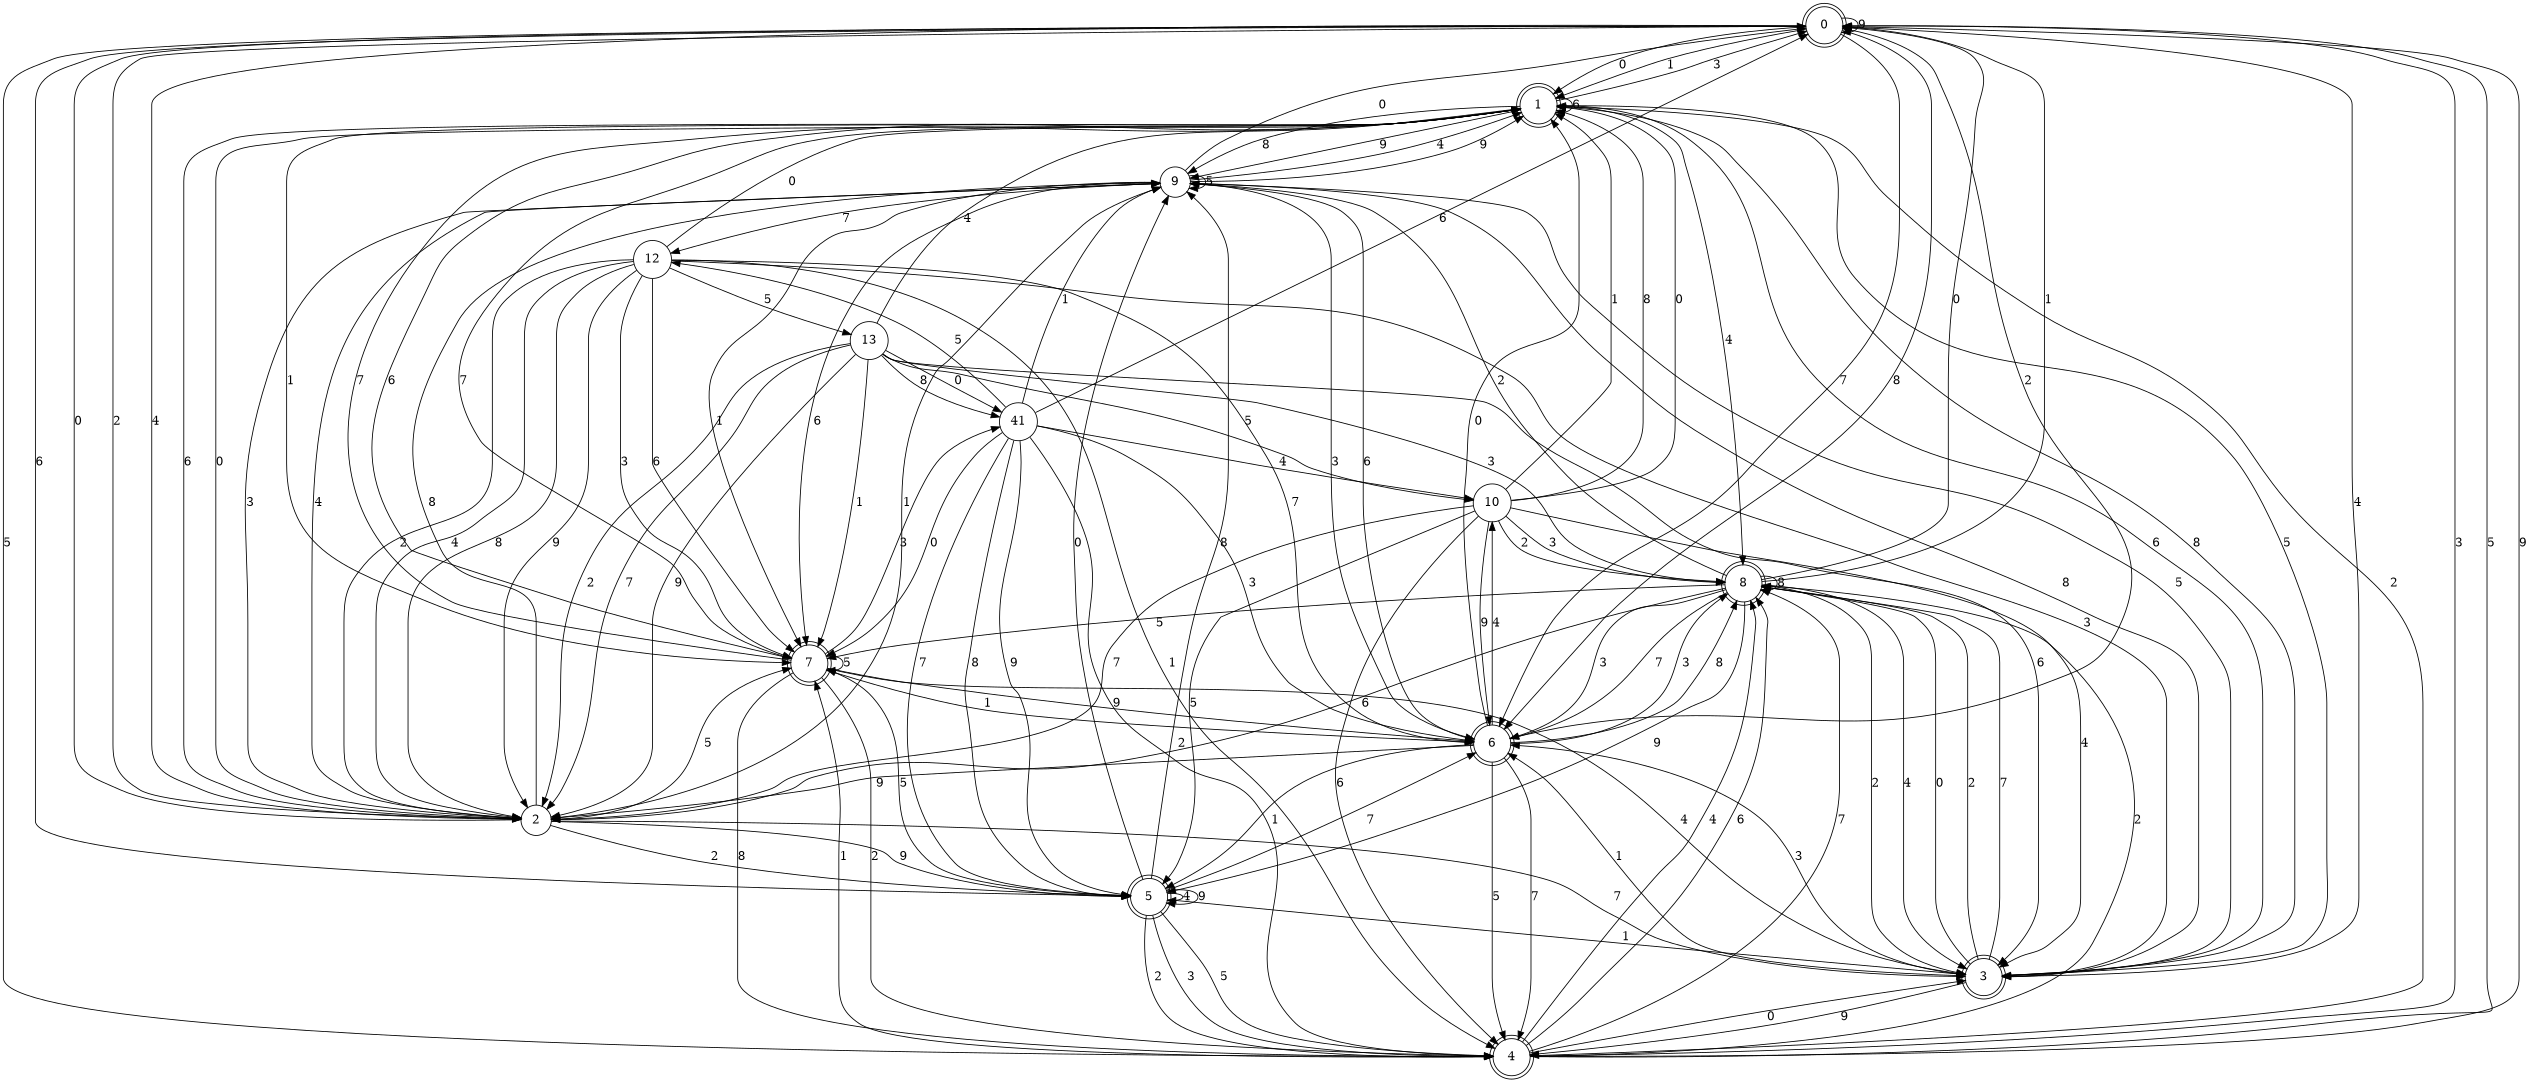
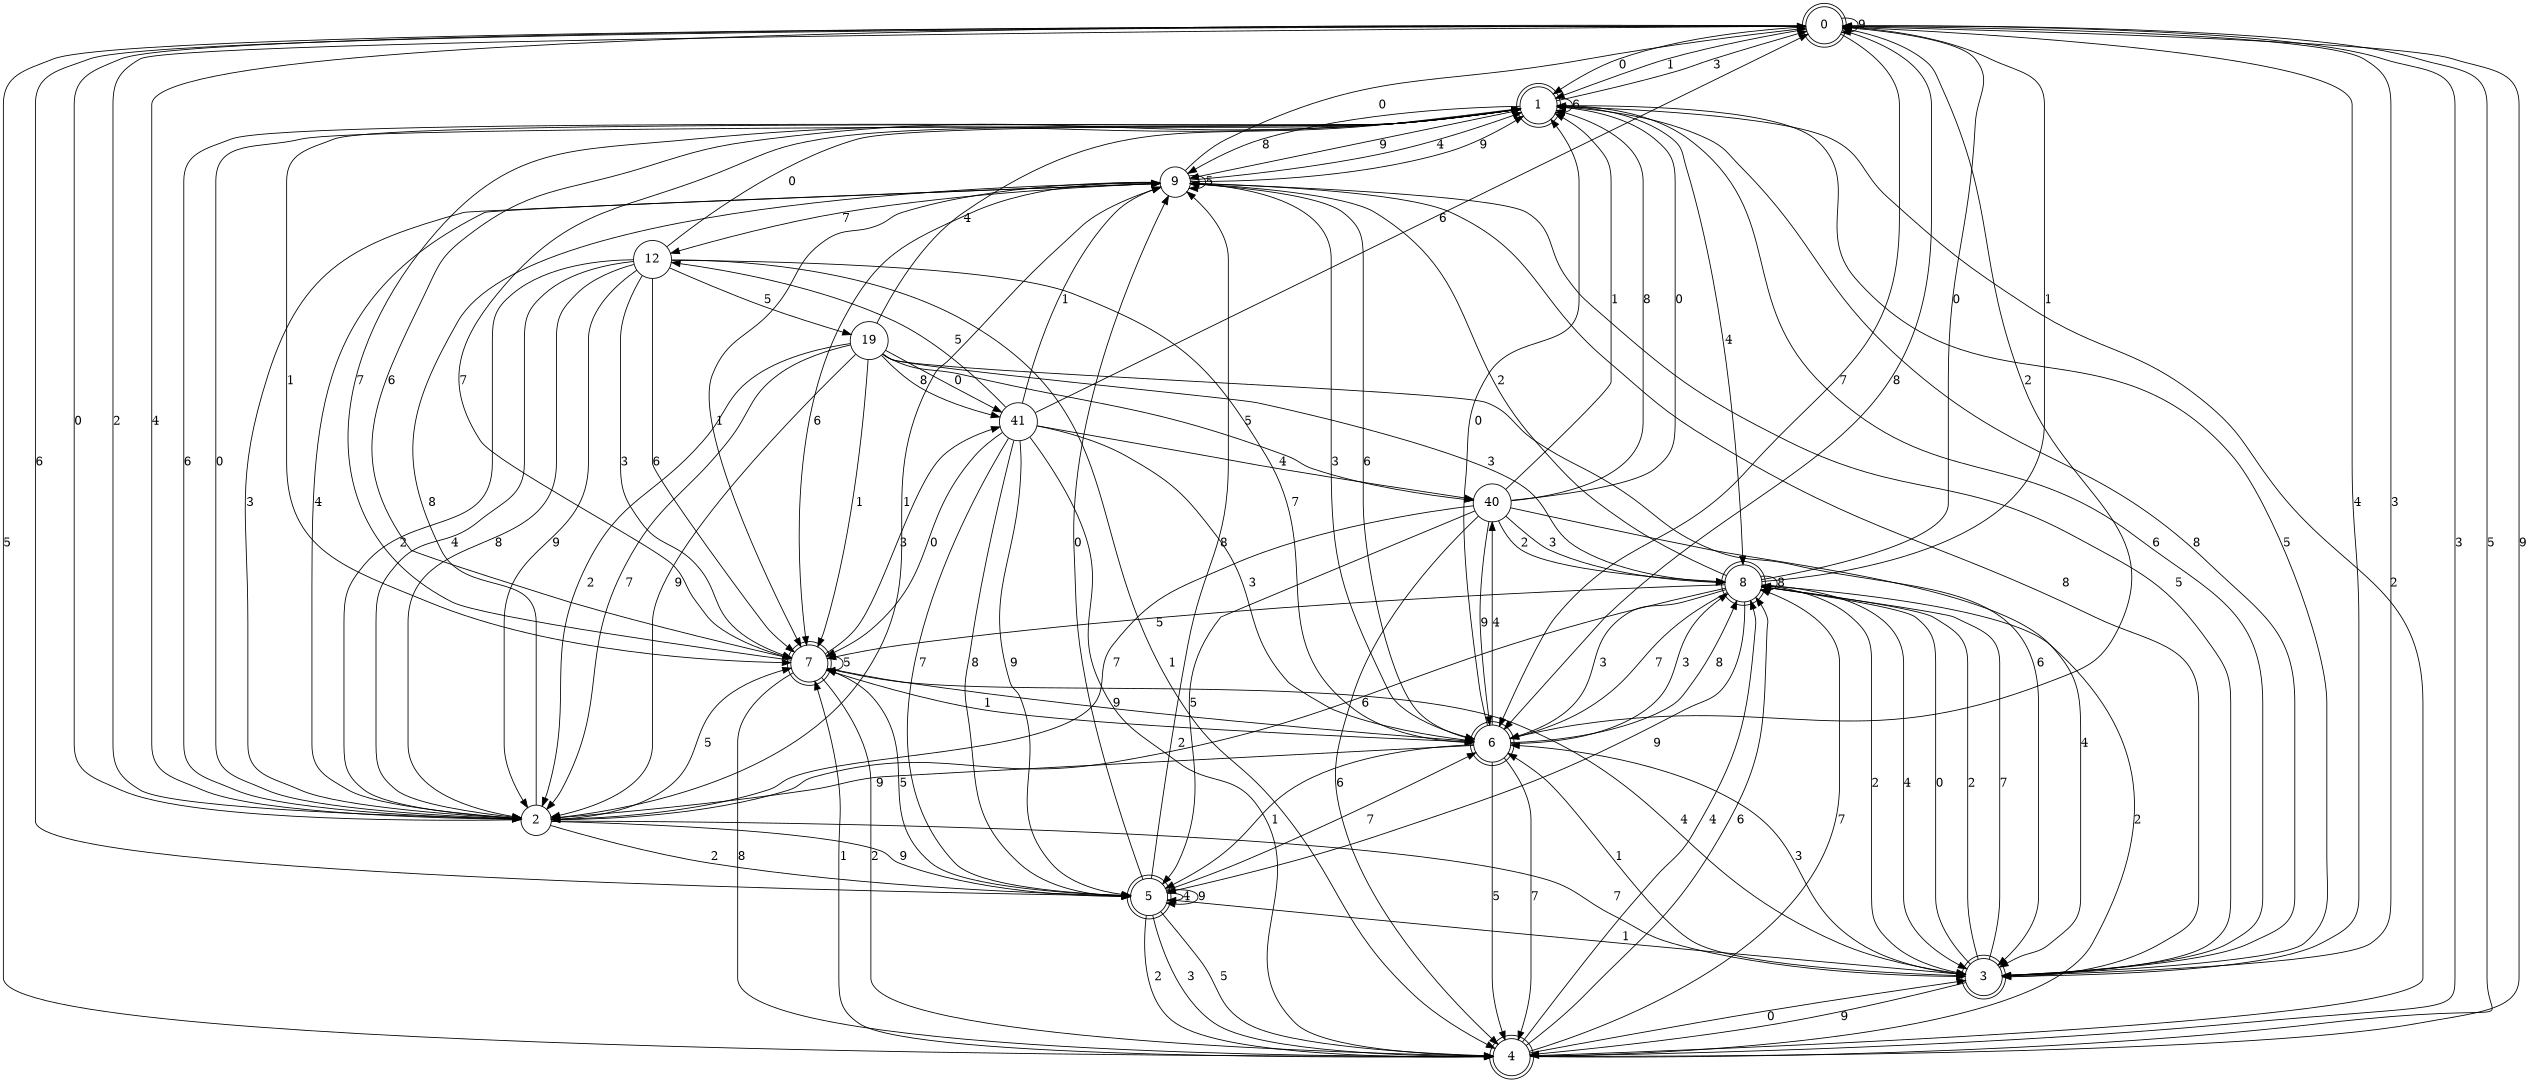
node "13": label "13" -> "19"
edge "12" -> "3": now "0" -> "3"
node "10": label "10" -> "40"
